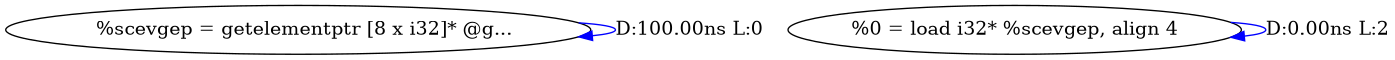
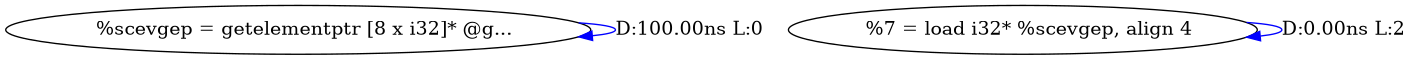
node "%0 = load i32* %scevgep, align 4": label "%0 = load i32* %scevgep, align 4" -> "%7 = load i32* %scevgep, align 4"
